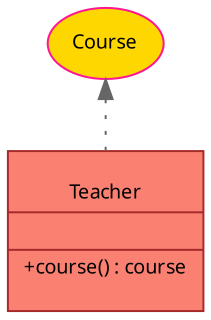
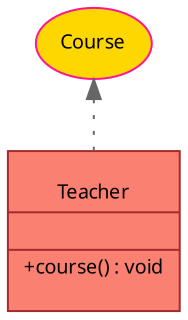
node "Teacher": text "+course() : course" -> "+course() : void"
